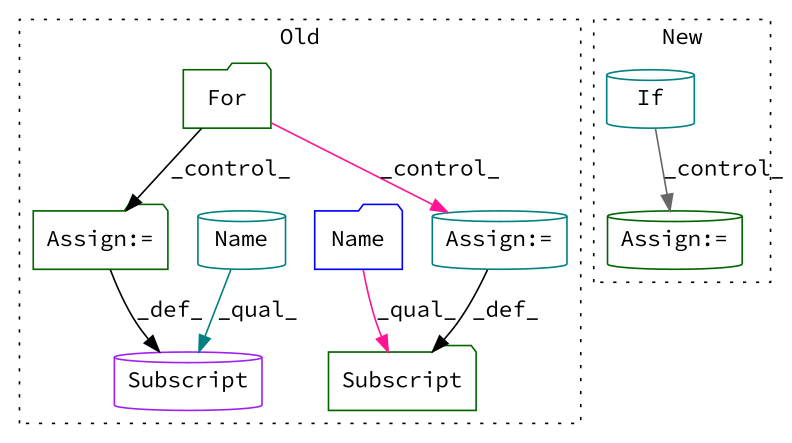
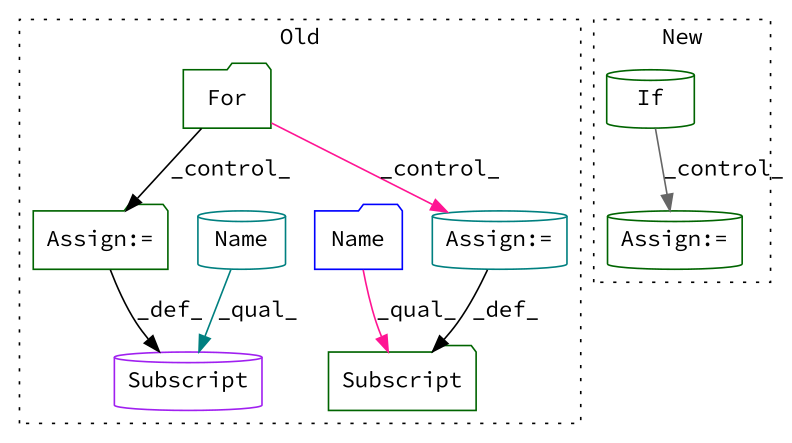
node "If": color teal -> darkgreen
